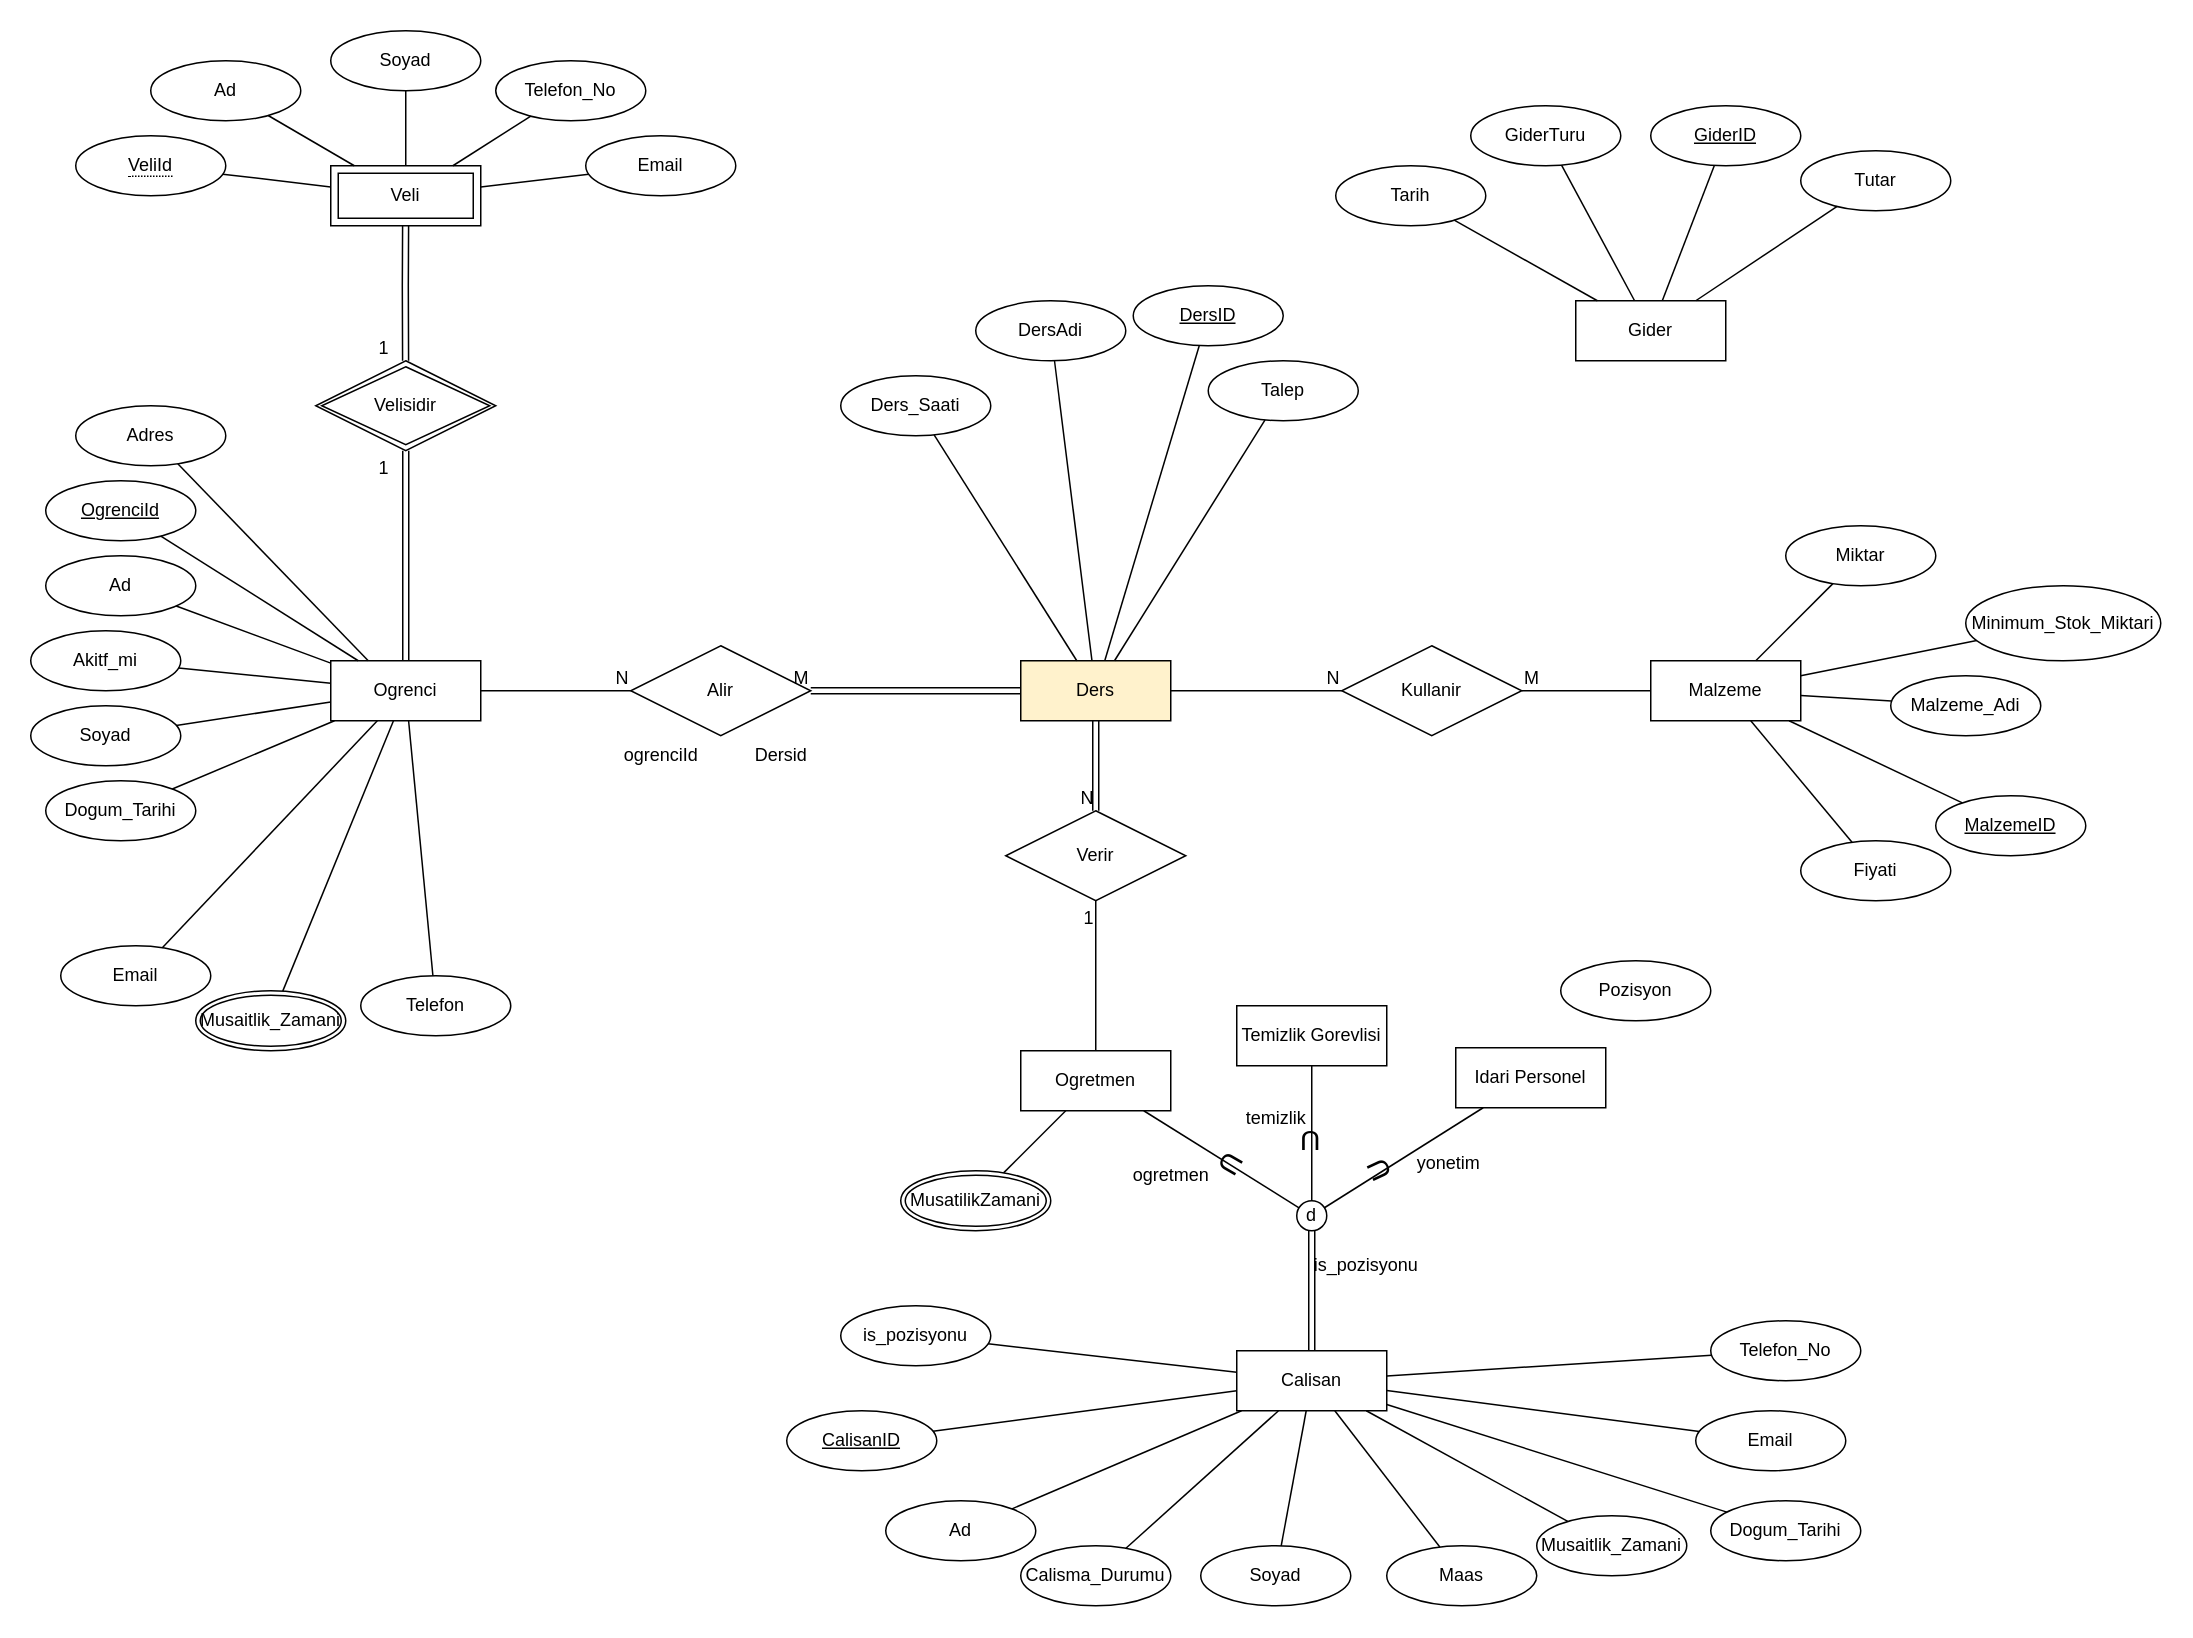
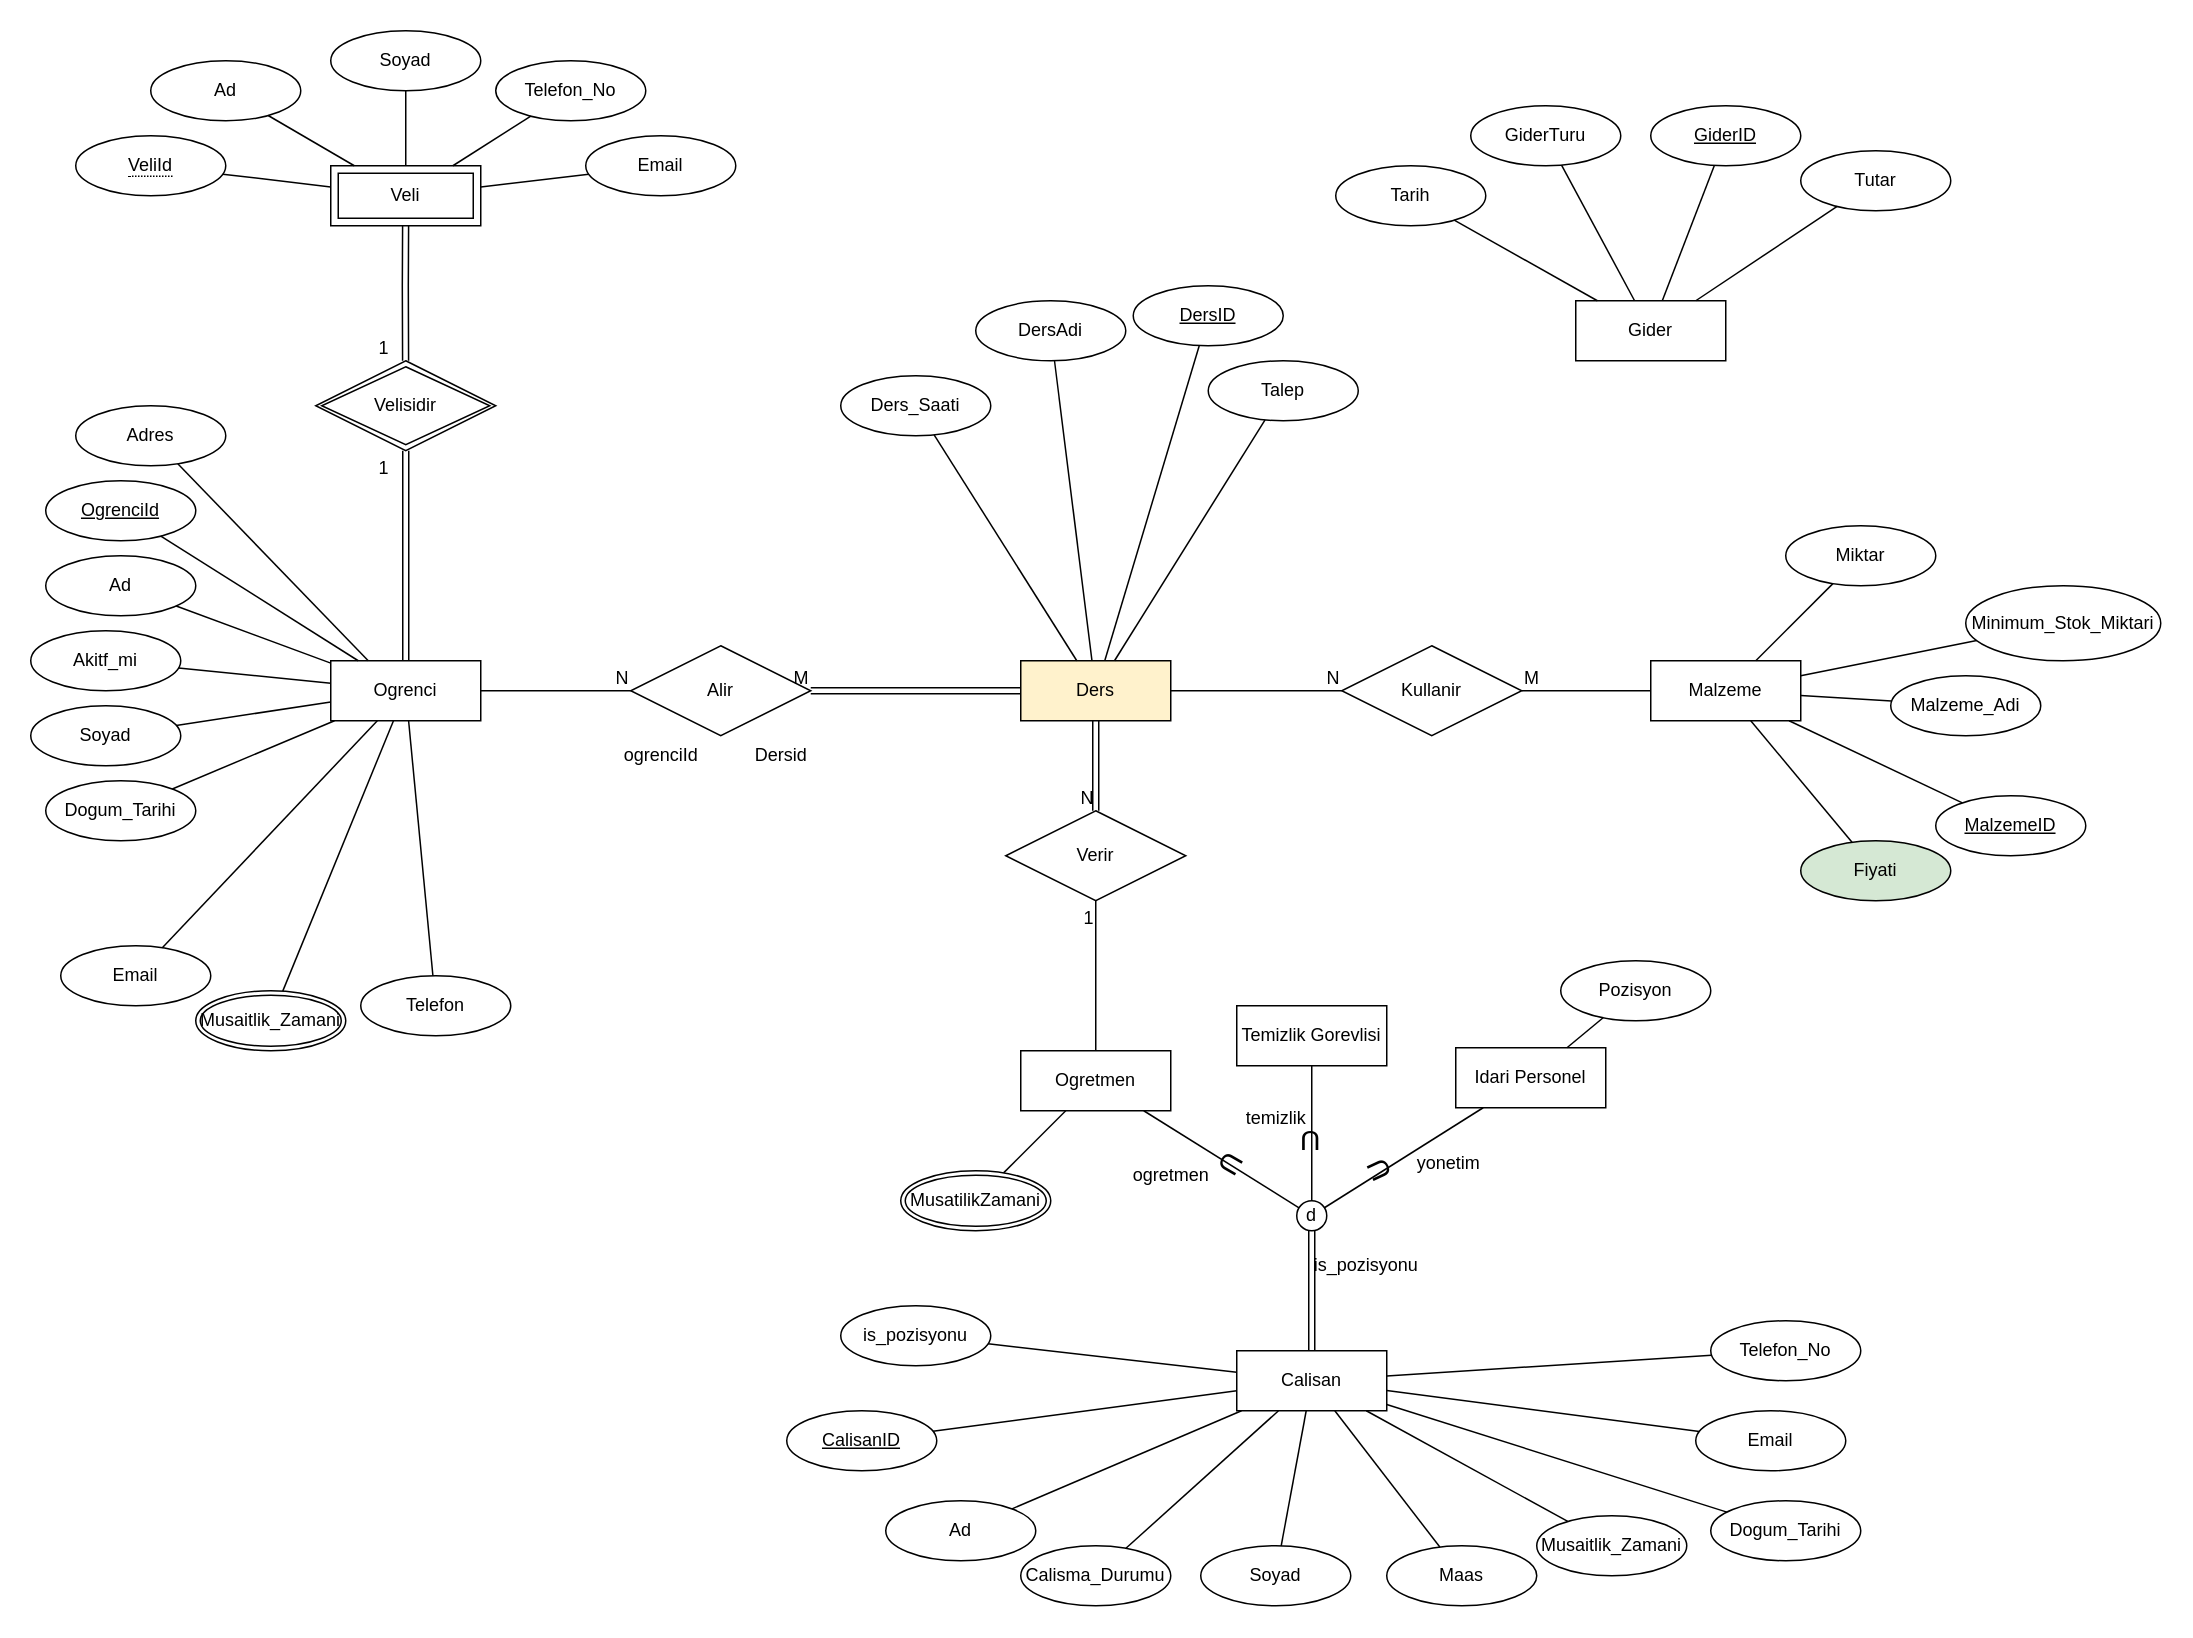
node "Fiyati": fillcolor #ffffff -> #d5e8d4
edge "Pozisyon" -- "Idari Personel": added
